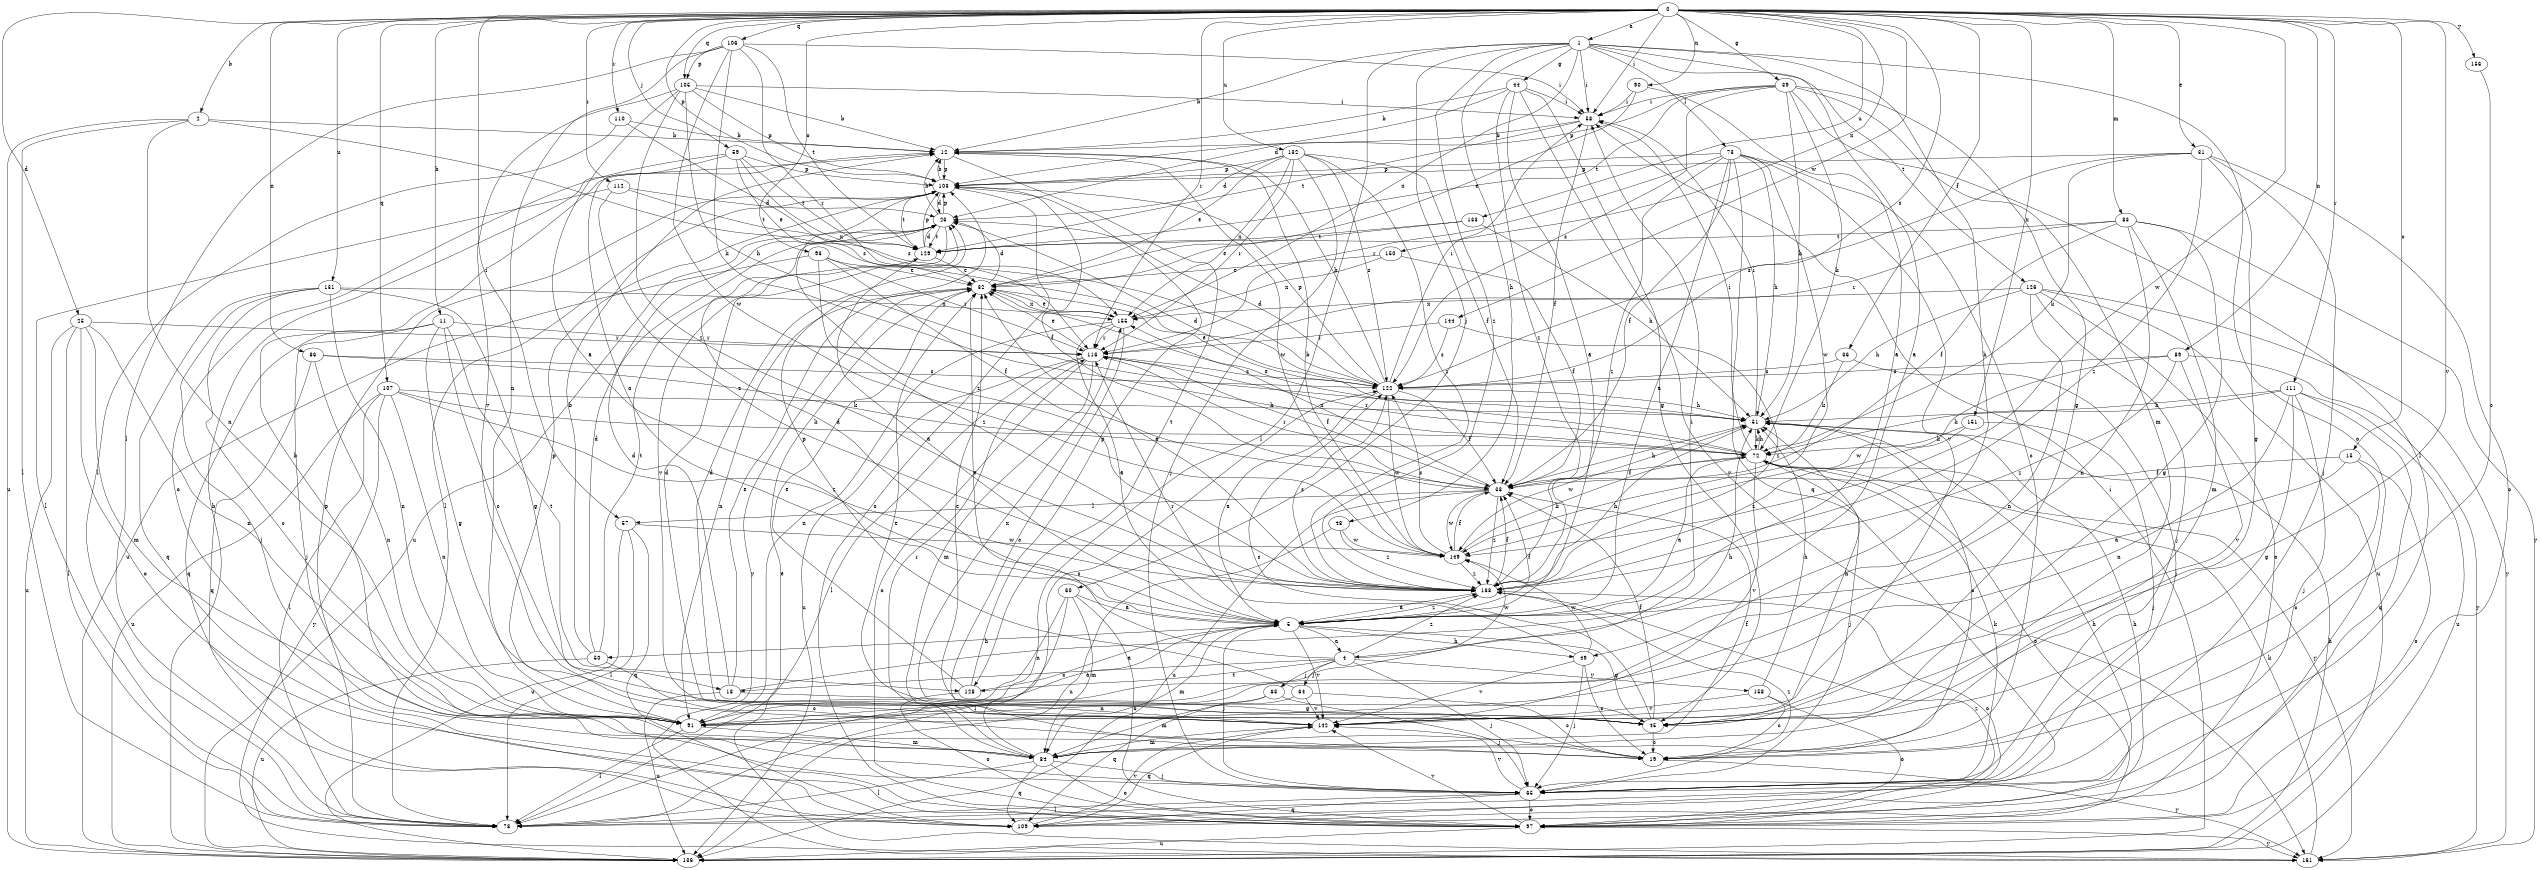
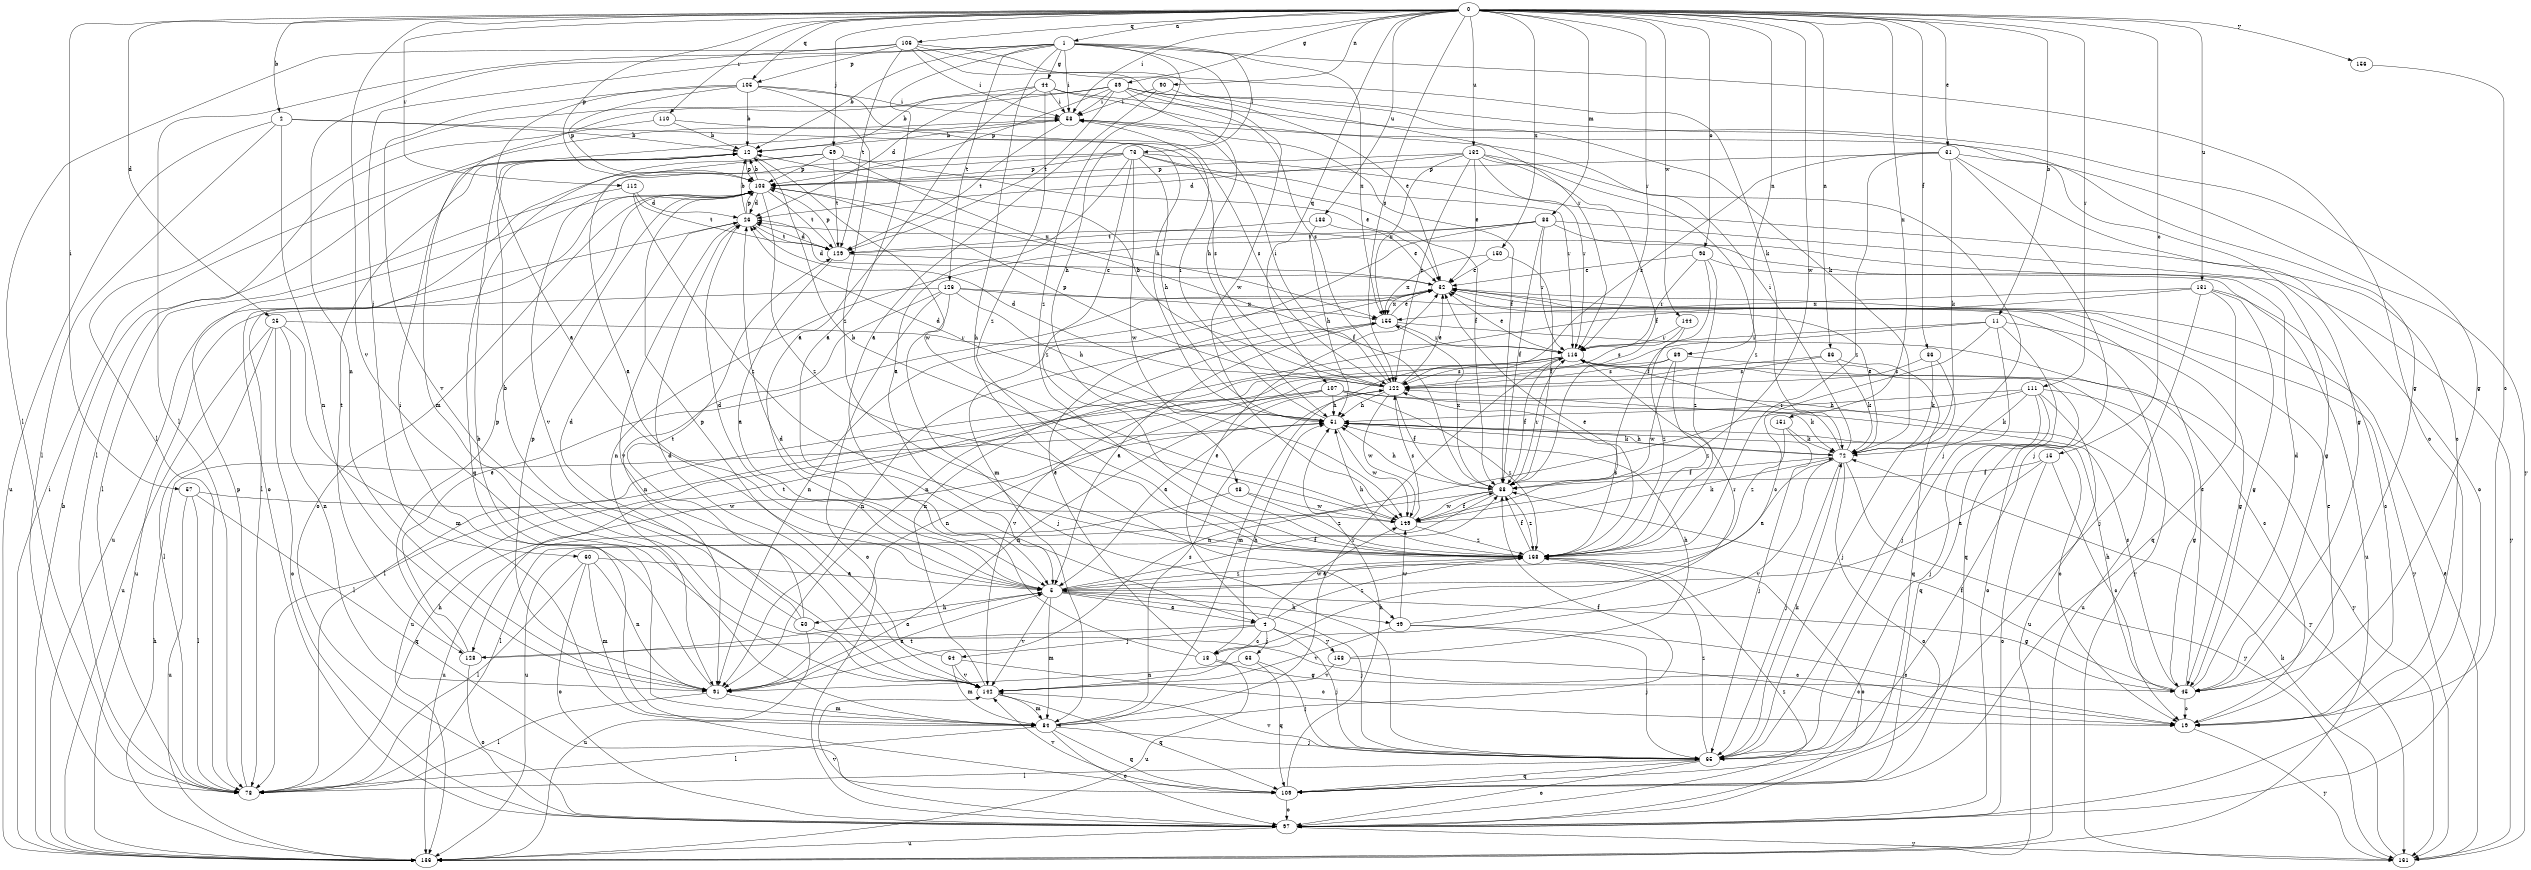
edge "38" -> "57": now "38" -> "78"
edge "158" -> "97": now "109" -> "97"
